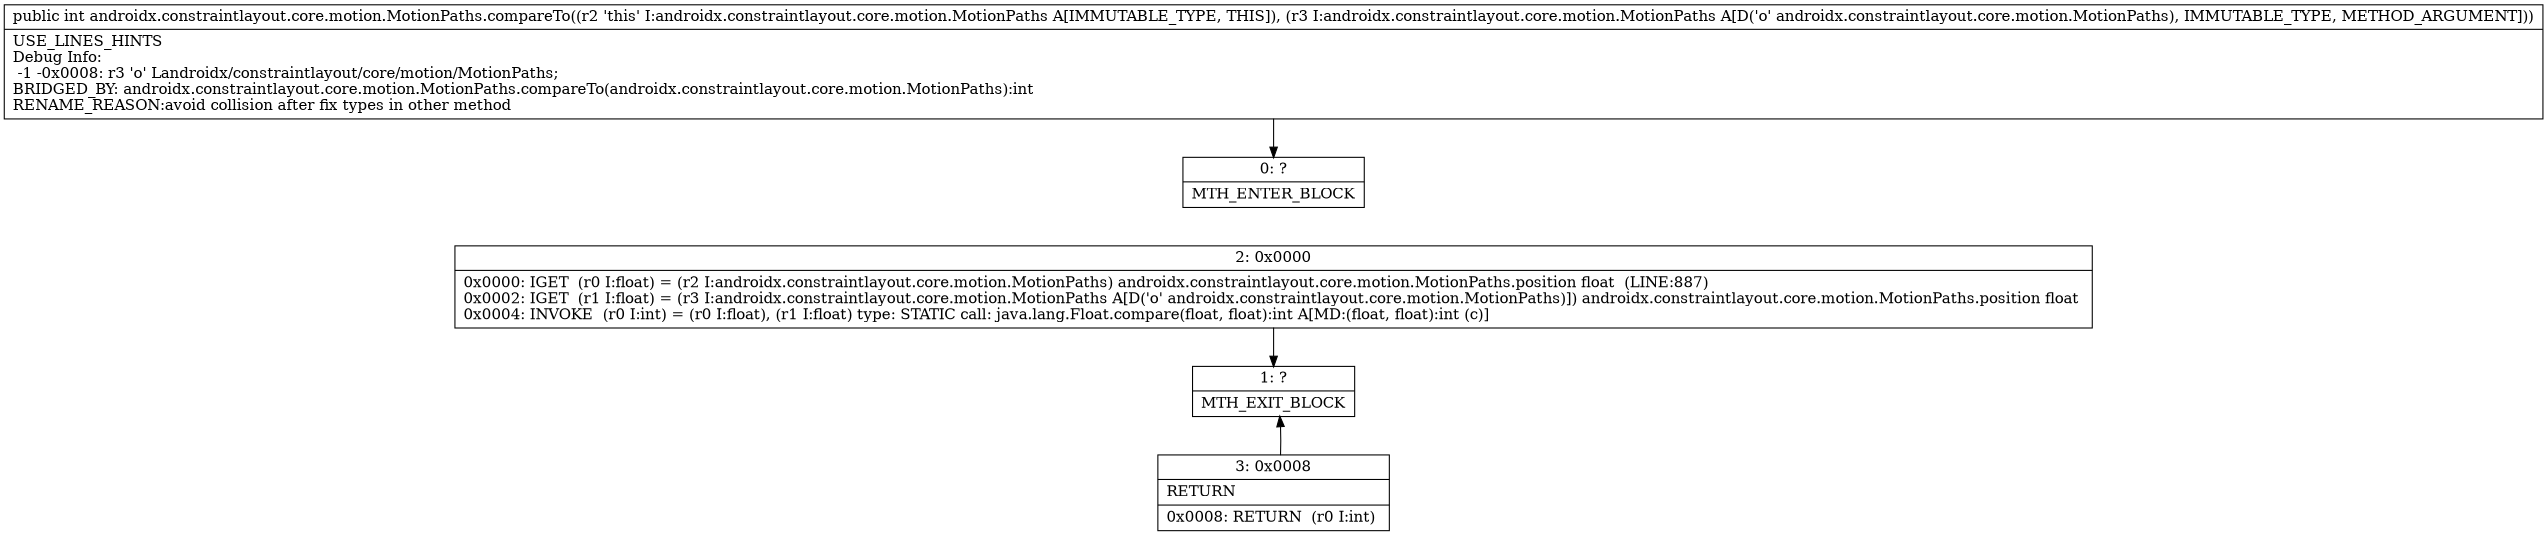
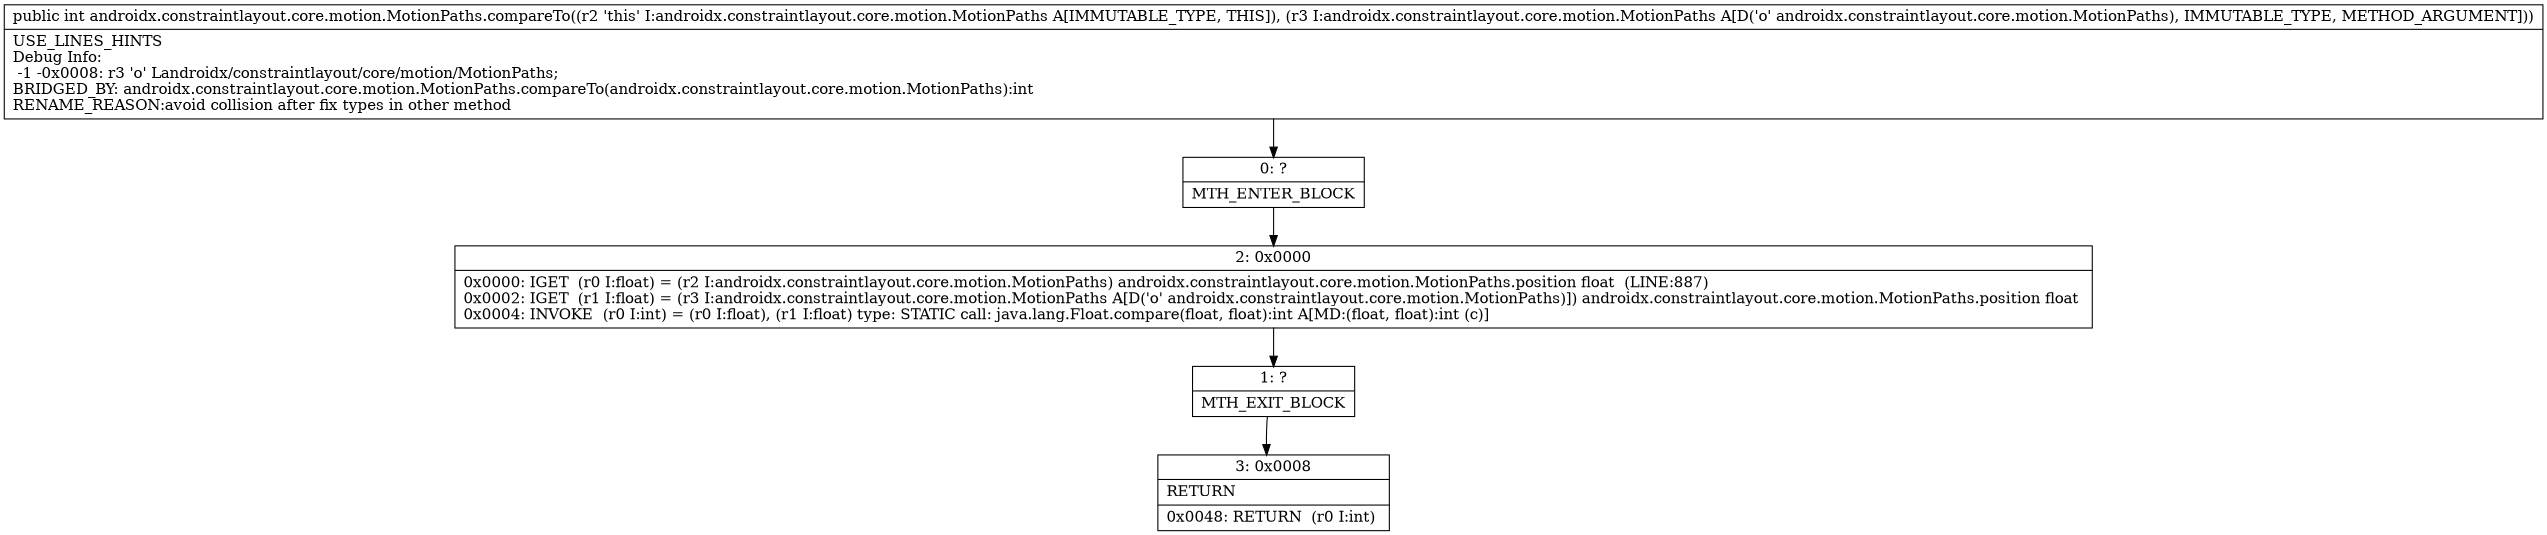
edge "0: ?" -> "2: 0x0000": added
edge "3: 0x0008" -> "1: ?": reversed
node "3: 0x0008": text "0x0008: RETURN  (r0 I:int)" -> "0x0048: RETURN  (r0 I:int)"
